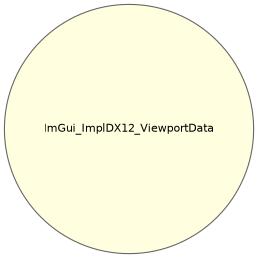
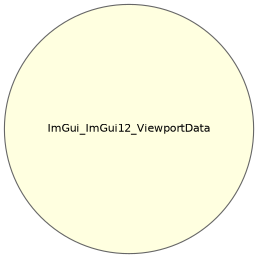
node "ImGui_ImplDX12_ViewportData": label "ImGui_ImplDX12_ViewportData" -> "ImGui_ImGui12_ViewportData"
